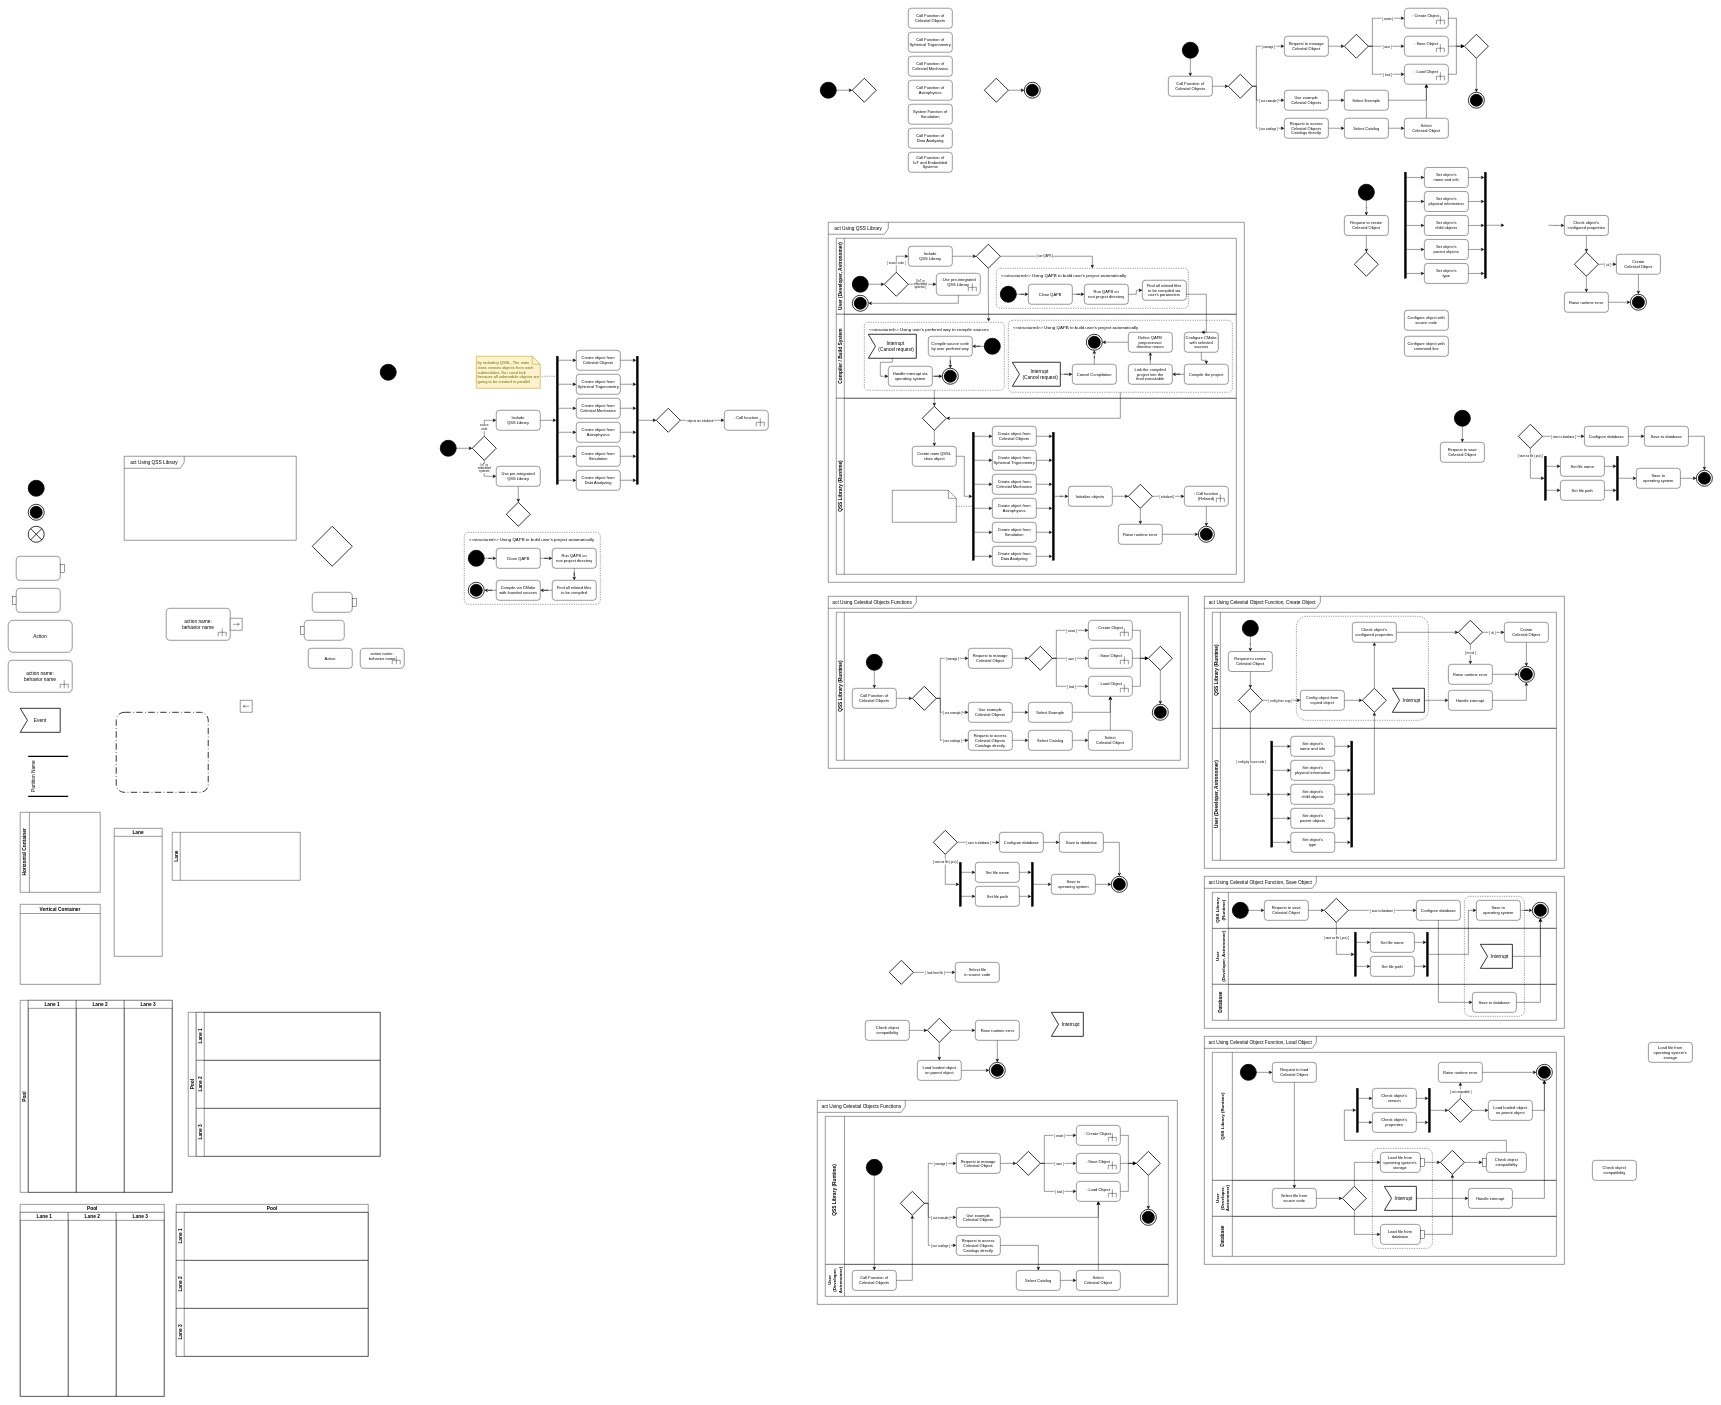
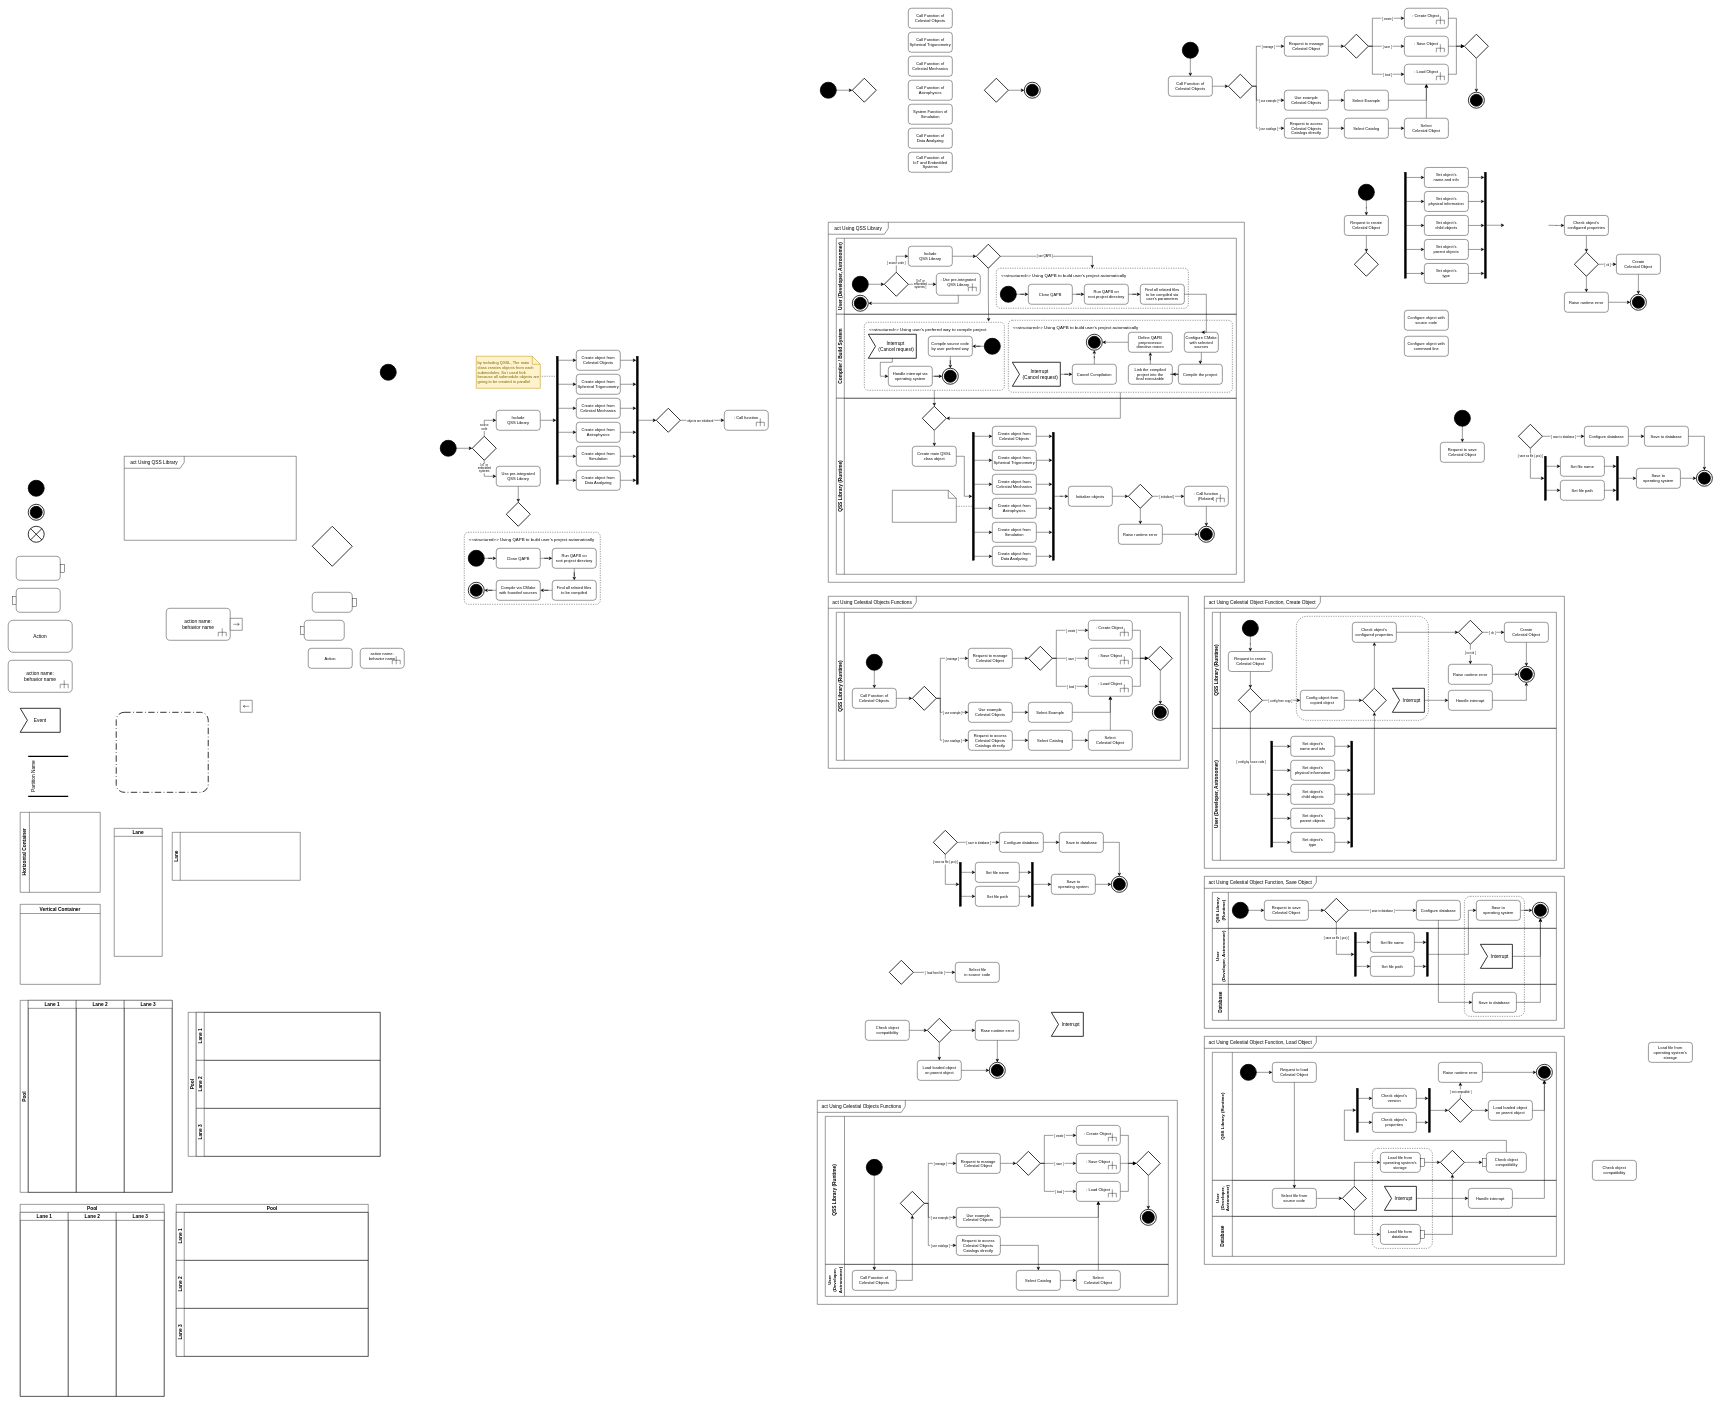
node "Find all related files to be compiled via user's parameters": moved (1164, 290) -> (1162, 294)
node "<<structured>> Using user's prefered way to compile sources": label "<<structured>> Using user's prefered way to compile sources" -> "<<structured>> Using user's prefered way to compile project"
node "Compile the project": moved (1206, 374) -> (1200, 374)
